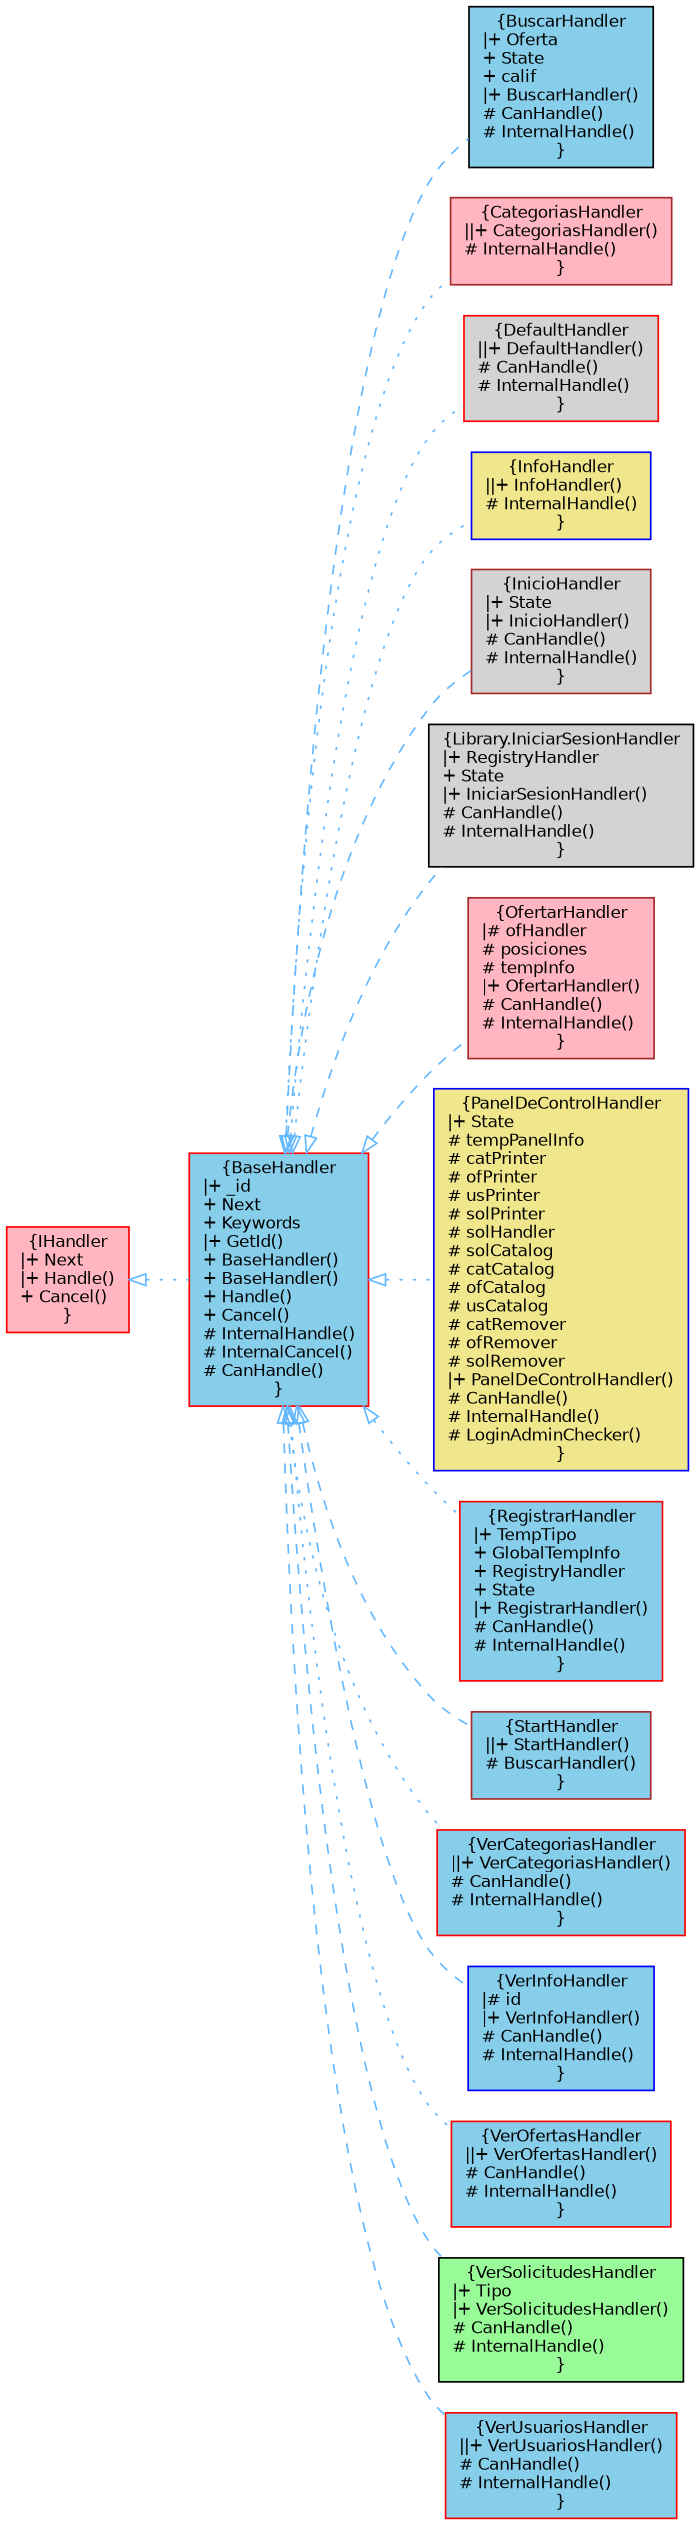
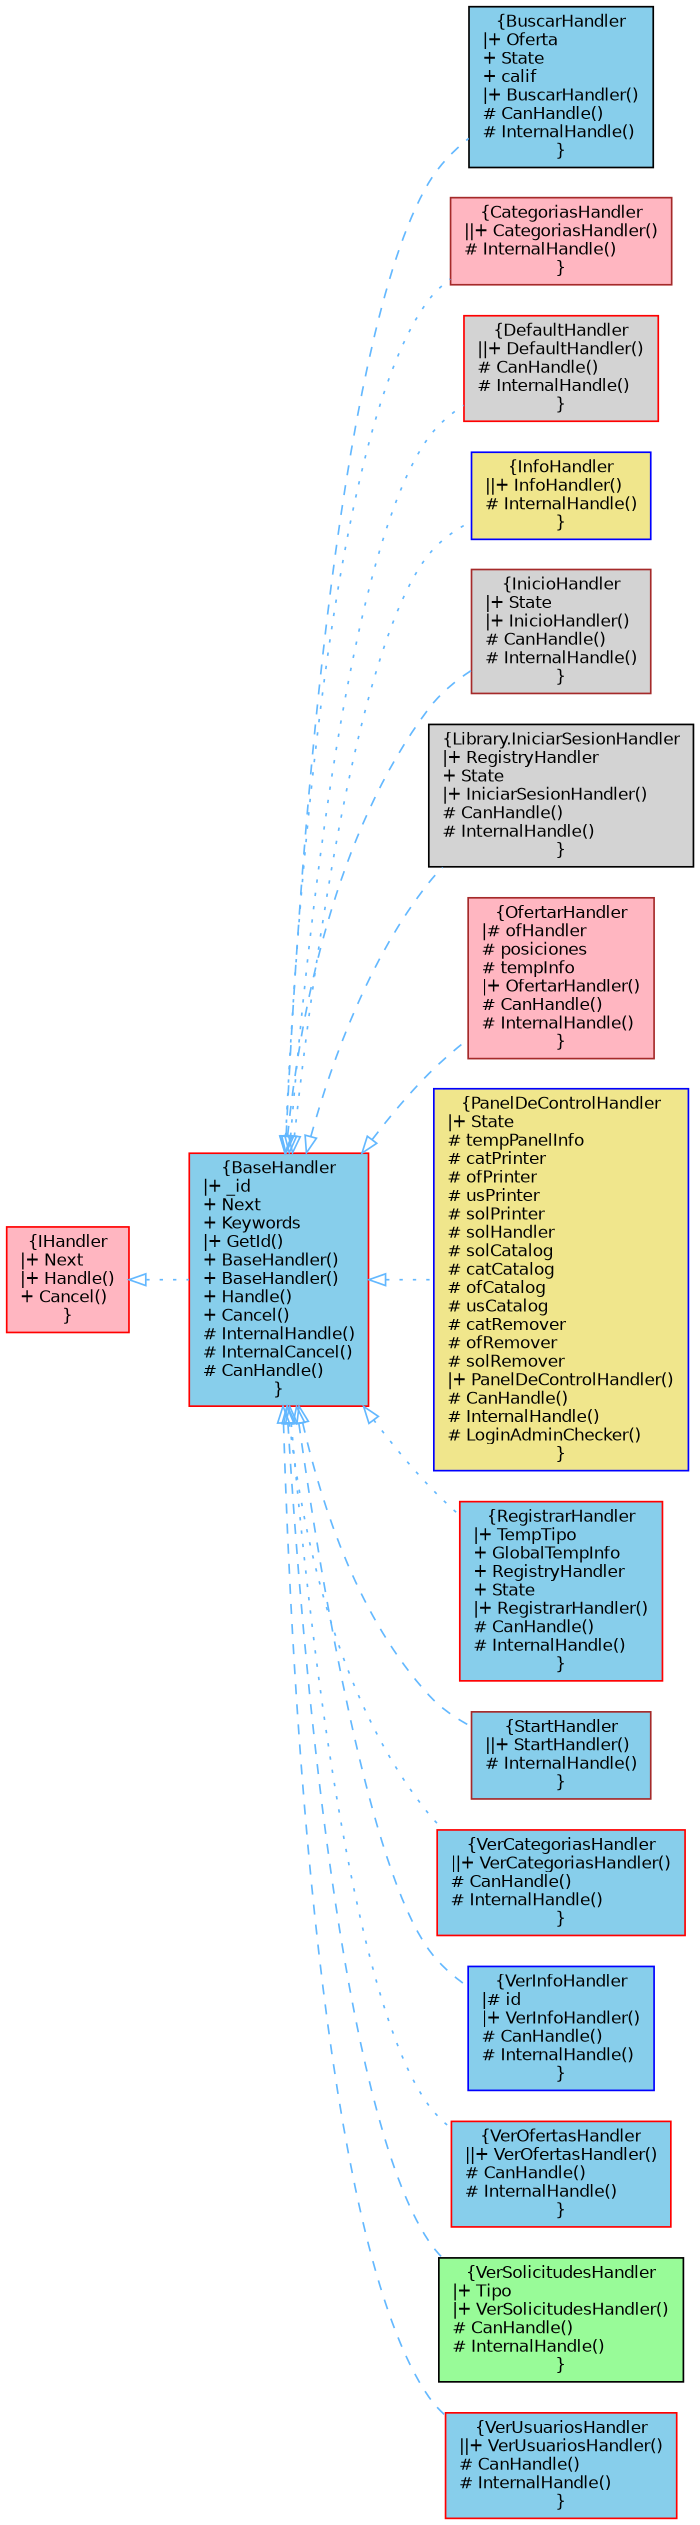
node "{StartHandler ||+ StartHandler() # BuscarHandler() }": label "{StartHandler ||+ StartHandler() # BuscarHandler() }" -> "{StartHandler ||+ StartHandler() # InternalHandle() }"
